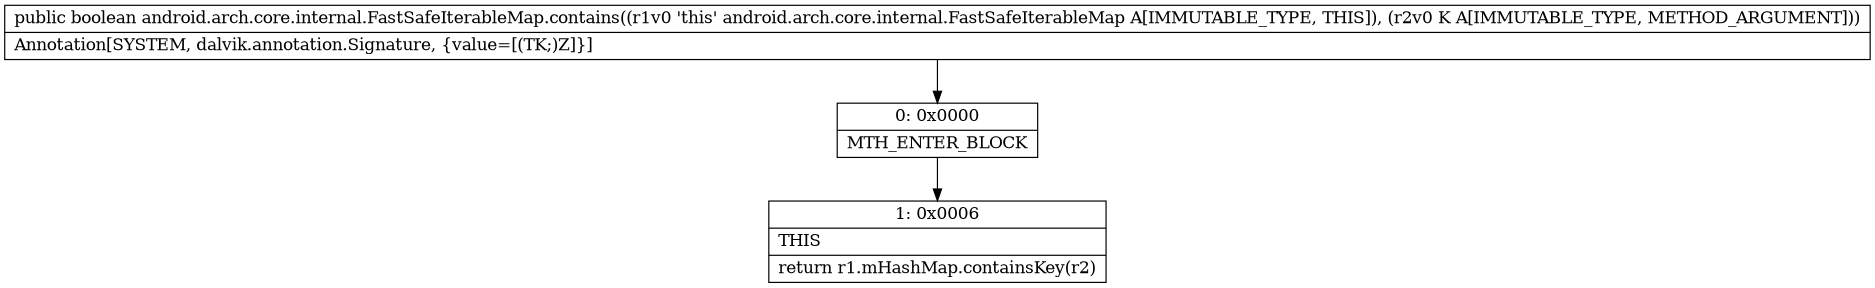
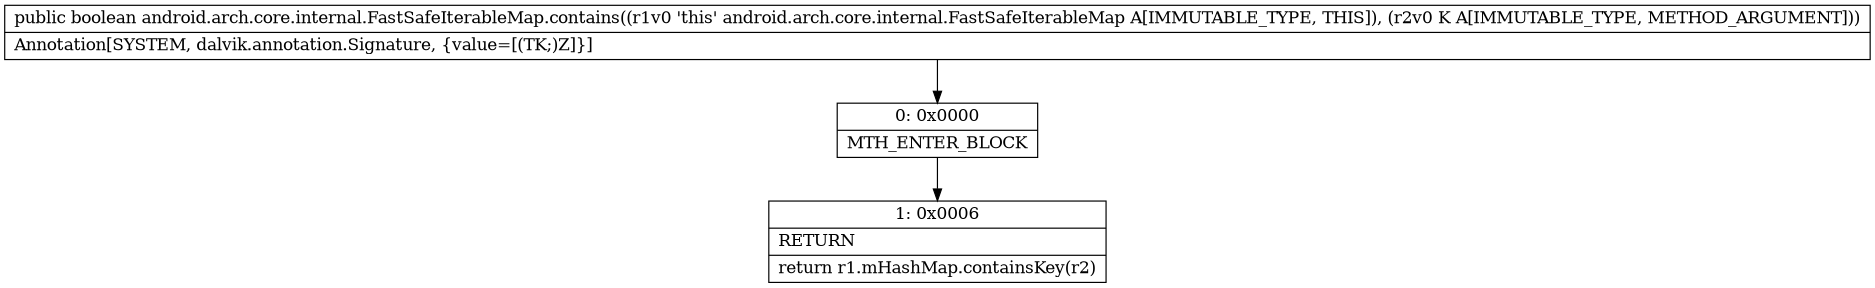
node "1: 0x0006": text "THIS" -> "RETURN"
